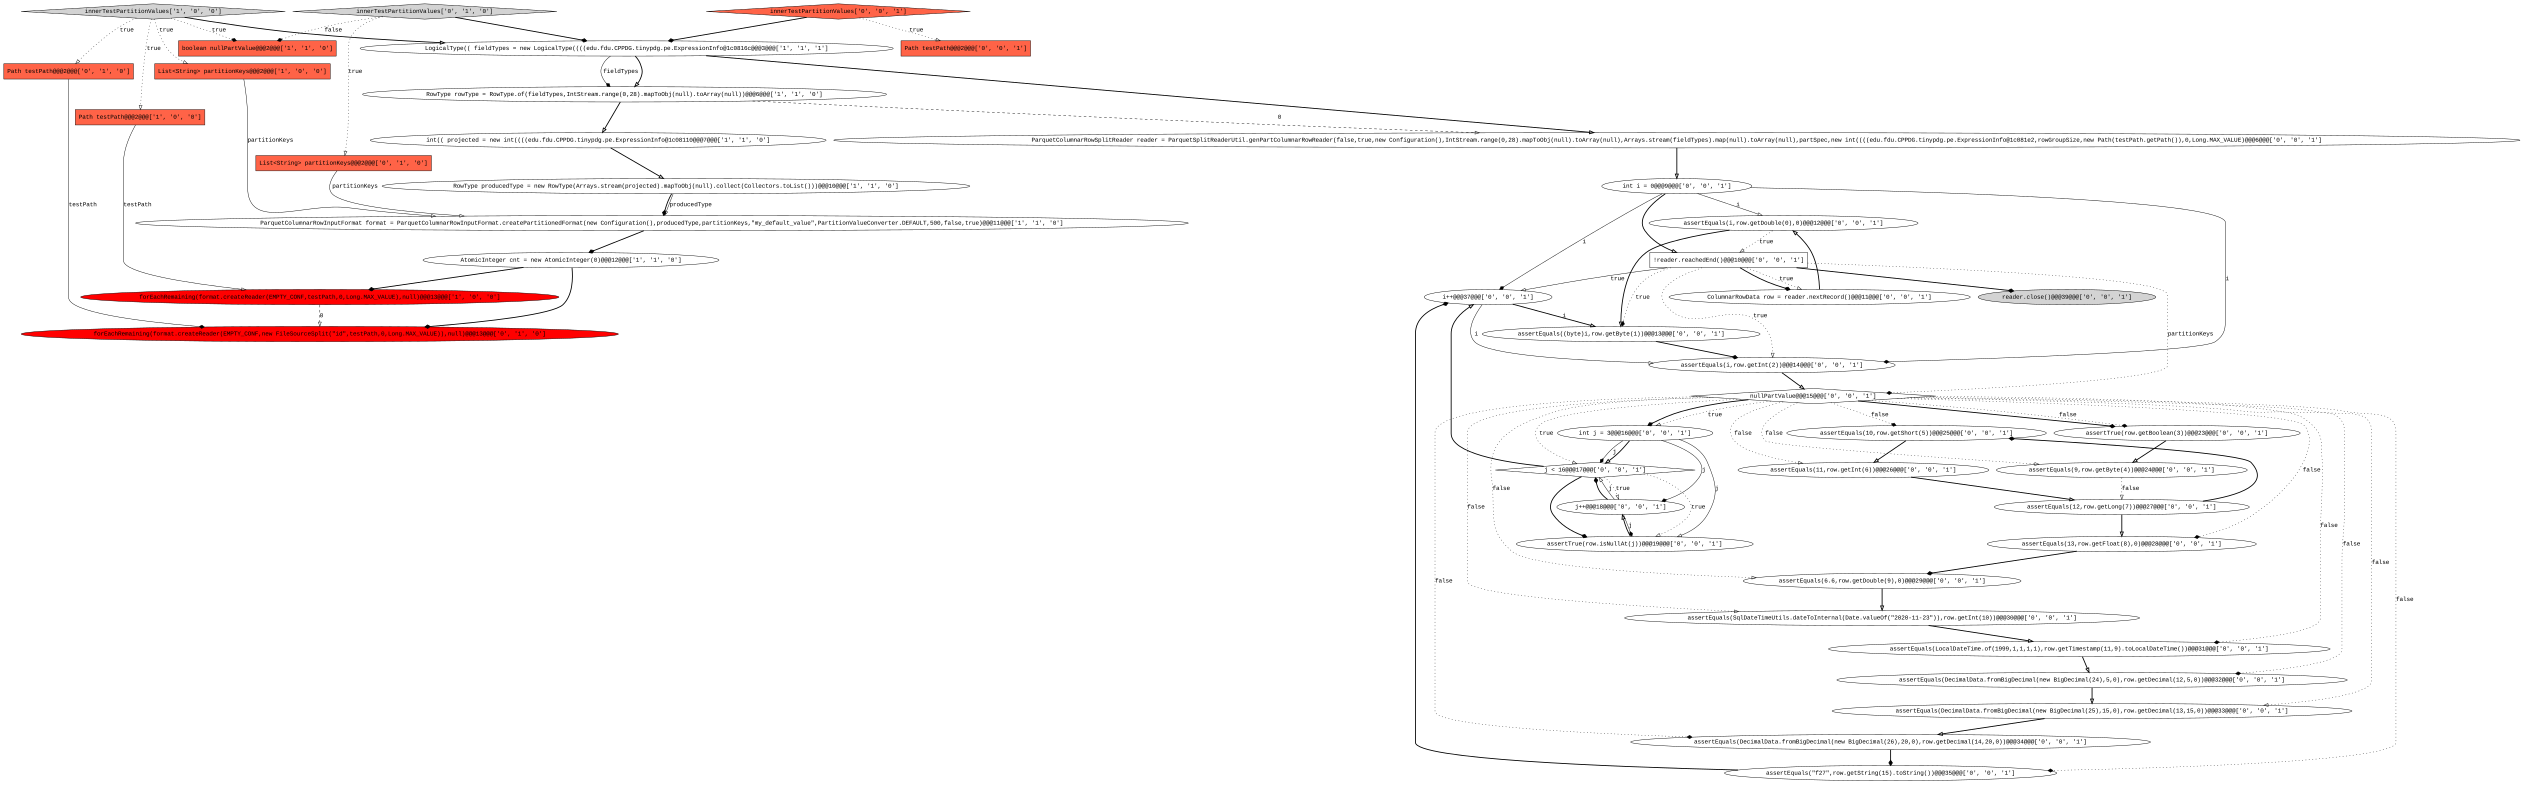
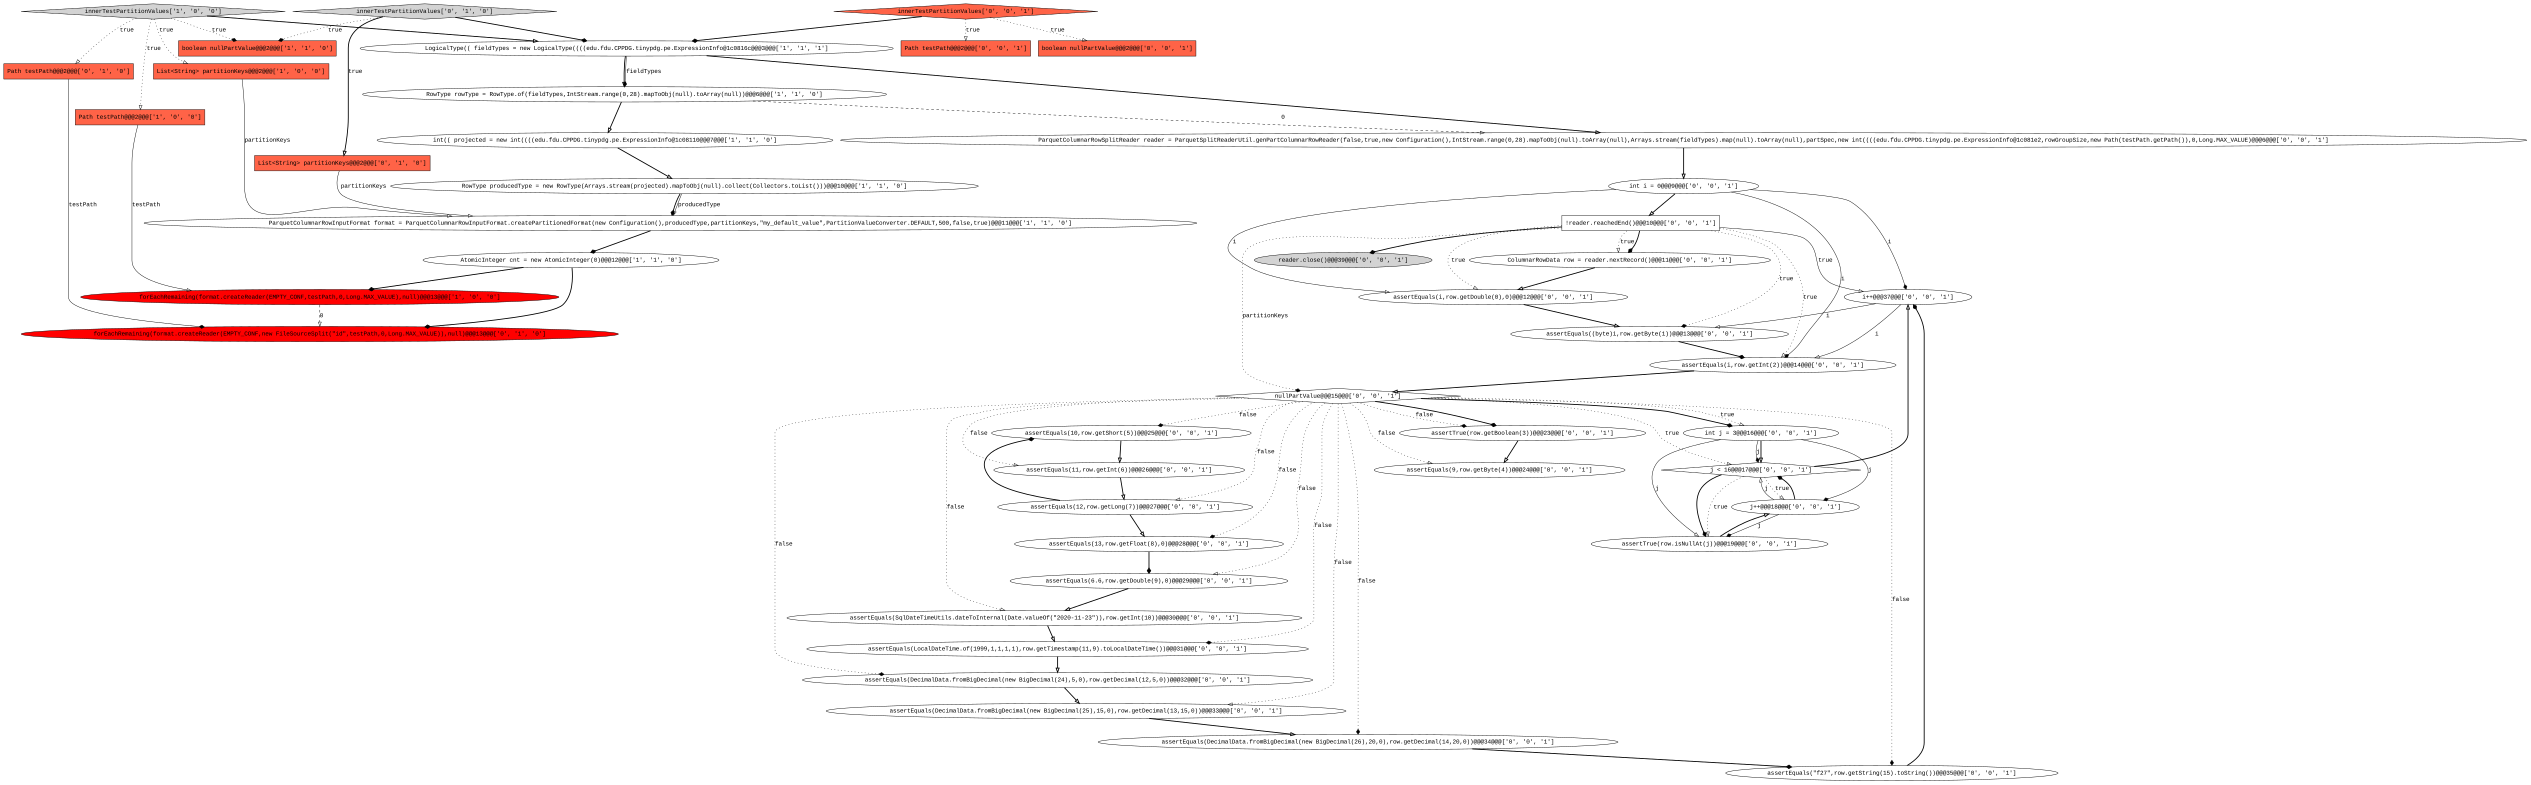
edge "innerTestPartitionValues['0', '1', '0']" -> "boolean nullPartValue@@@2@@@['1', '1', '0']": label "false" -> "true"
node "boolean nullPartValue@@@2@@@['0', '0', '1']": added
edge "innerTestPartitionValues['0', '1', '0']" -> "List<String> partitionKeys@@@2@@@['0', '1', '0']": style dotted -> bold
edge "assertEquals(i,row.getDouble(0),0)@@@12@@@['0', '0', '1']" -> "!reader.reachedEnd()@@@10@@@['0', '0', '1']": reversed
edge "i++@@@37@@@['0', '0', '1']" -> "assertEquals((byte)i,row.getByte(1))@@@13@@@['0', '0', '1']": style bold -> solid
edge "assertEquals(9,row.getByte(4))@@@24@@@['0', '0', '1']" -> "assertEquals(12,row.getLong(7))@@@27@@@['0', '0', '1']": now "nullPartValue@@@15@@@['0', '0', '1']" -> "assertEquals(12,row.getLong(7))@@@27@@@['0', '0', '1']"
